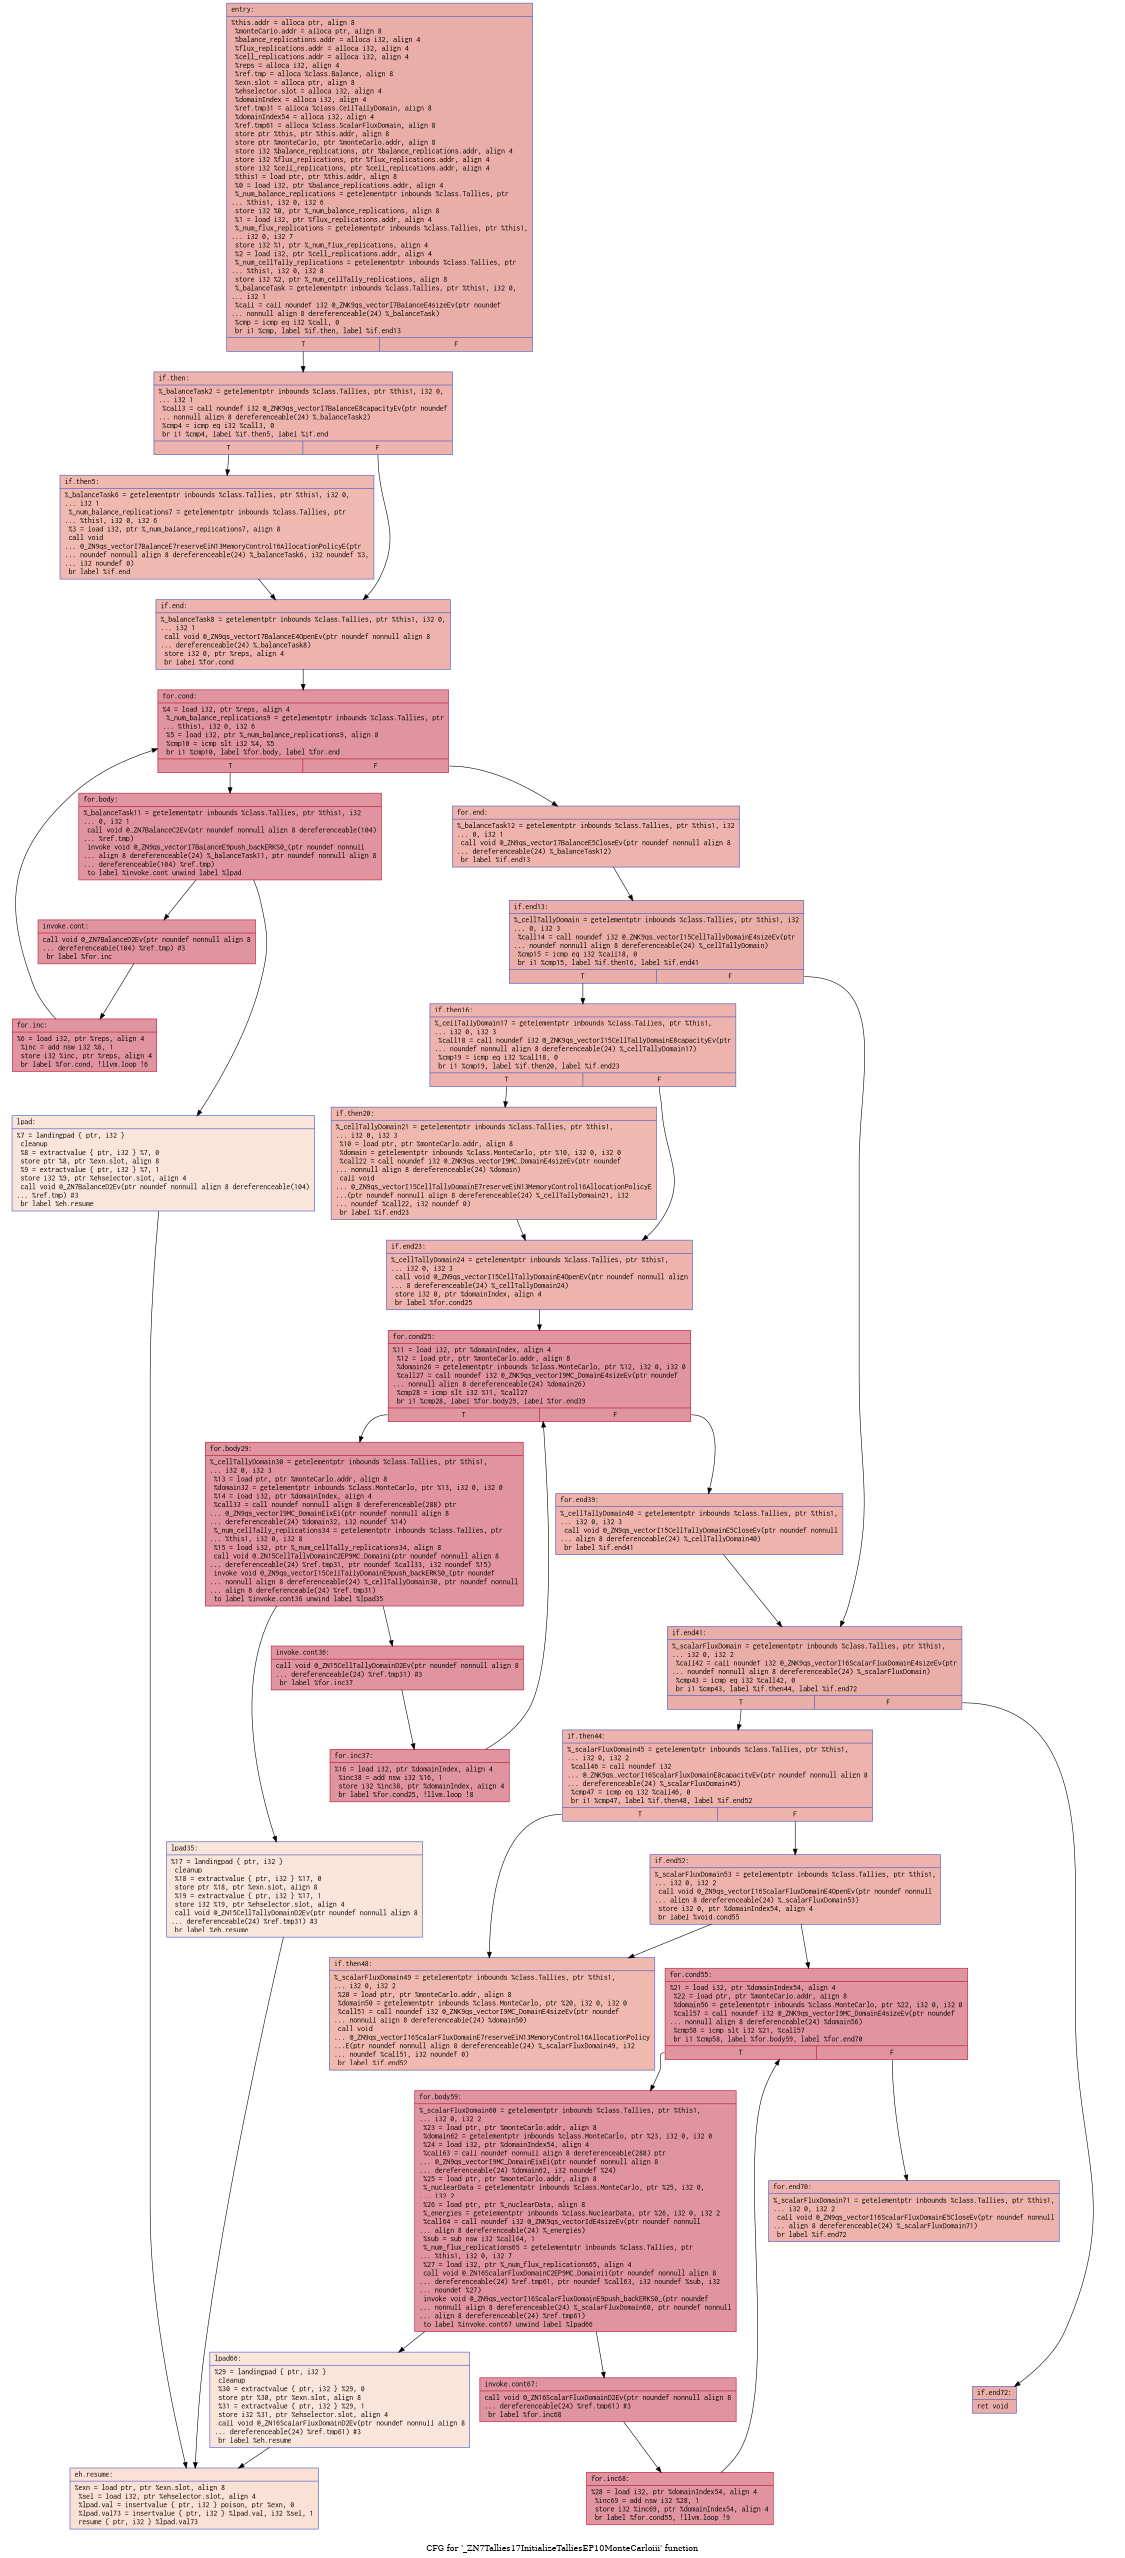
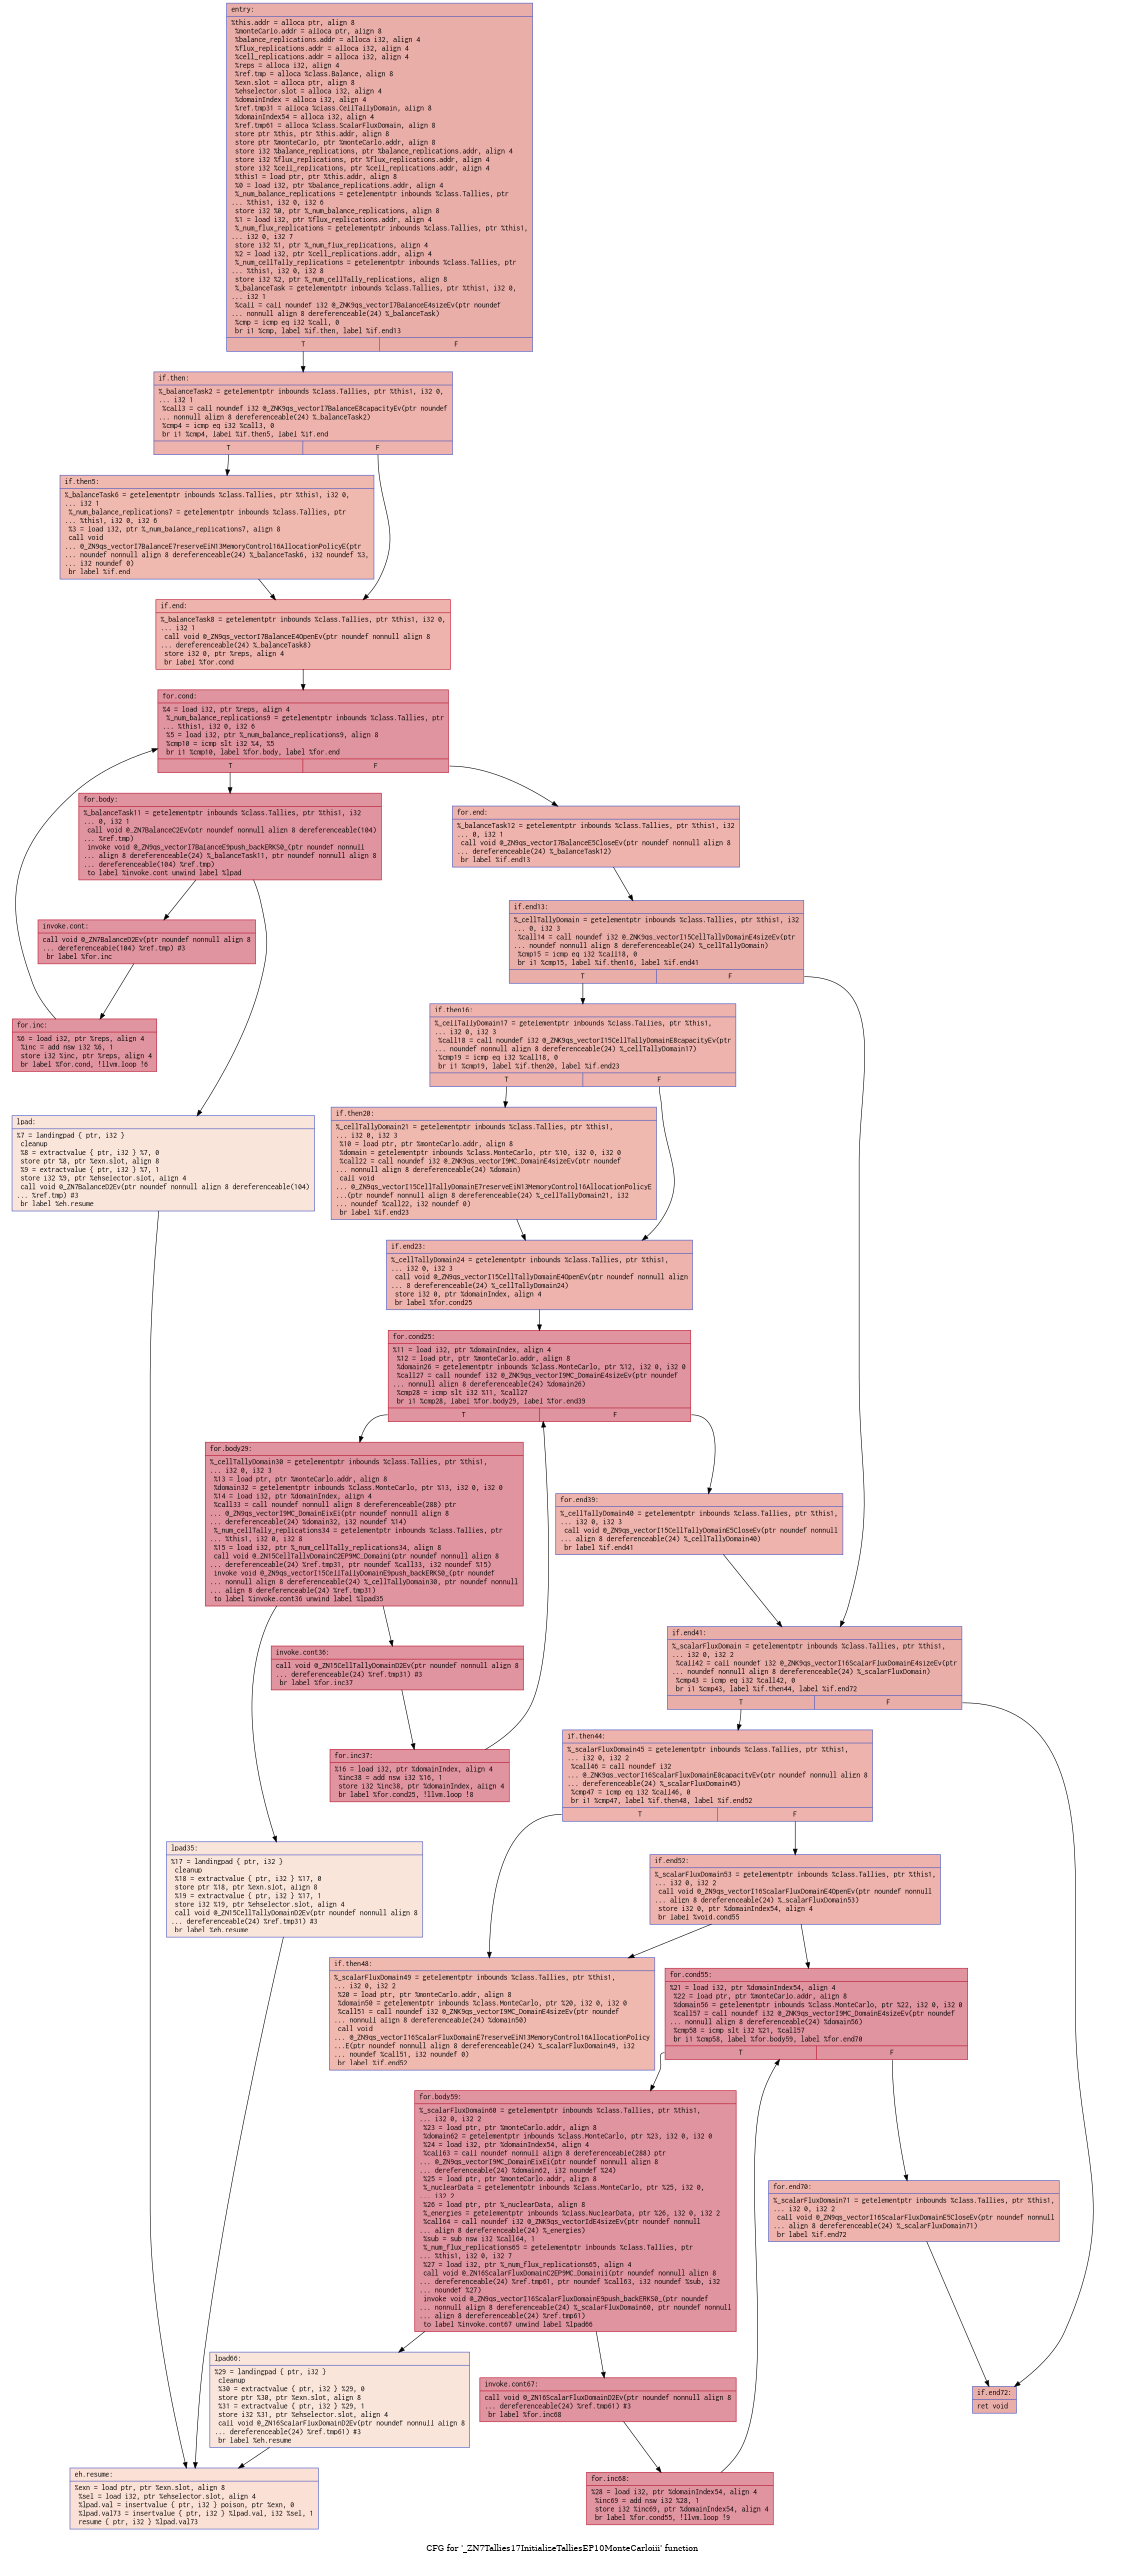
node "if.end:": color #3d50c3ff -> #b70d28ff
edge "for.end70:" -> "if.end72:": added
